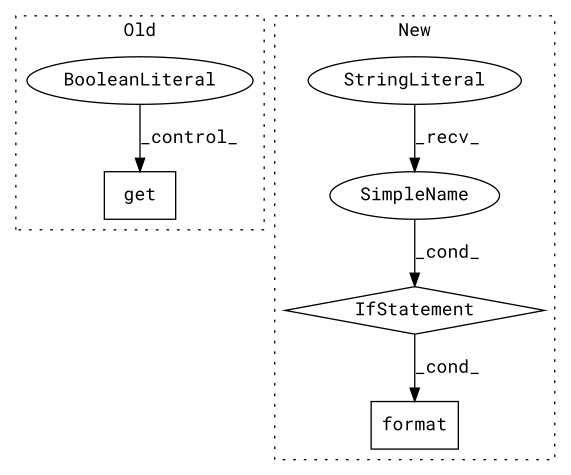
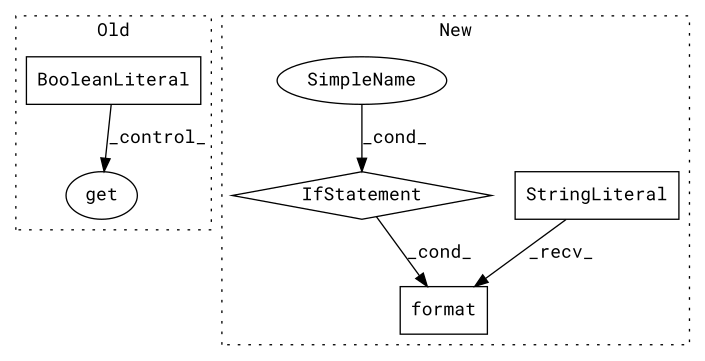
node "BooleanLiteral": shape ellipse -> box
node "StringLiteral": shape ellipse -> box
edge "StringLiteral" -> "SimpleName": now "StringLiteral" -> "format"
node "get": shape box -> ellipse
